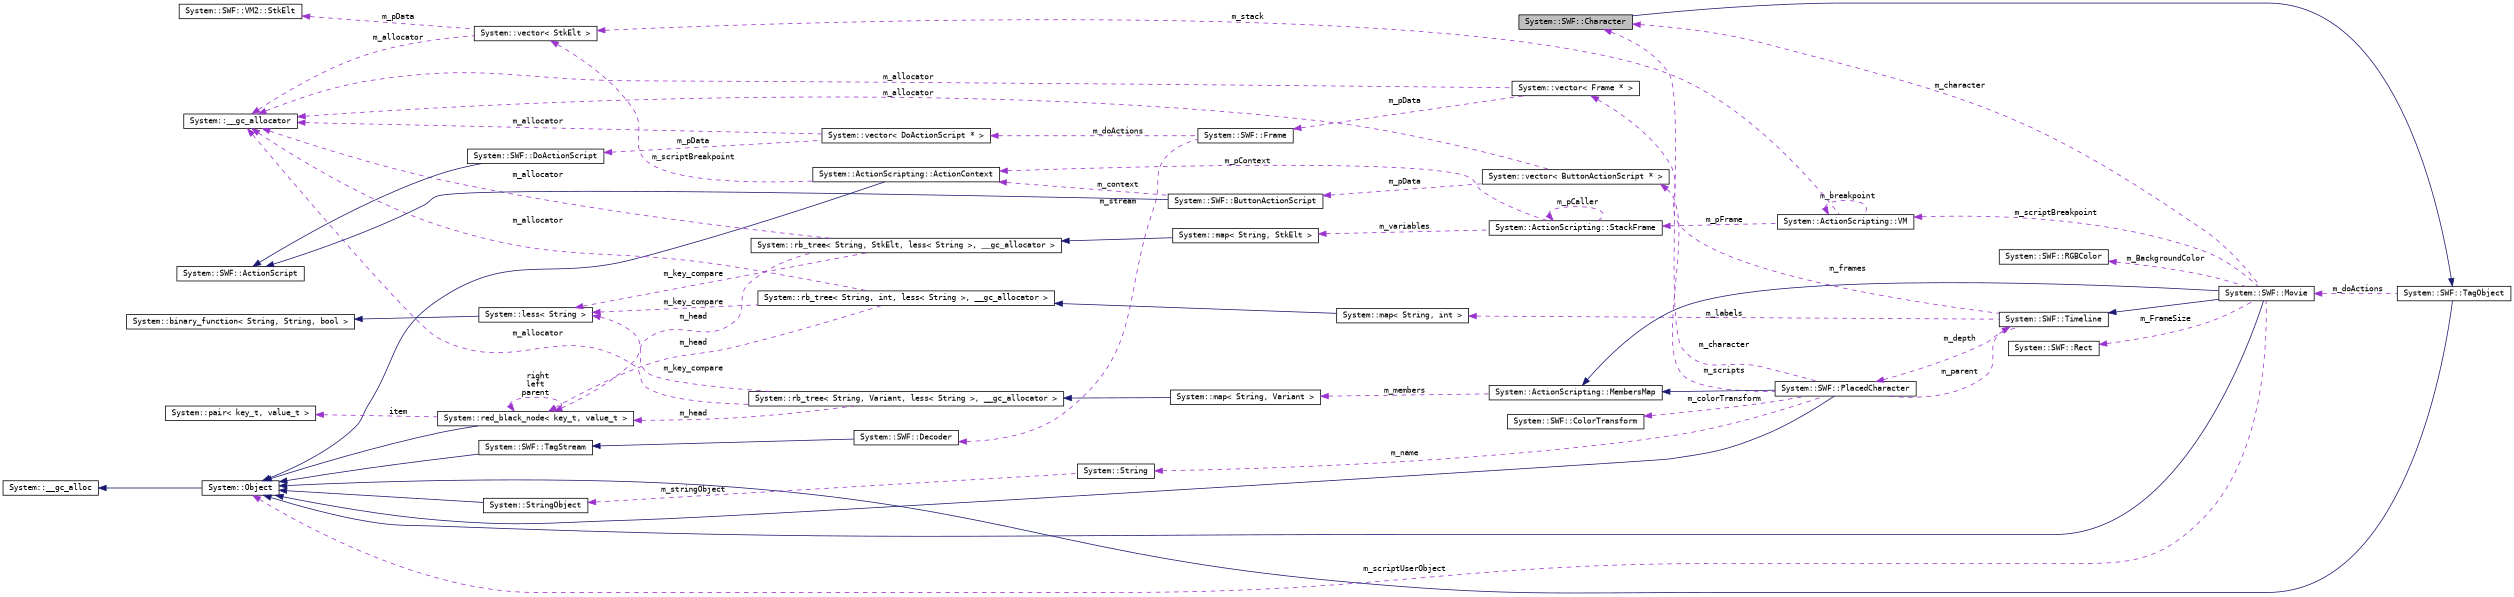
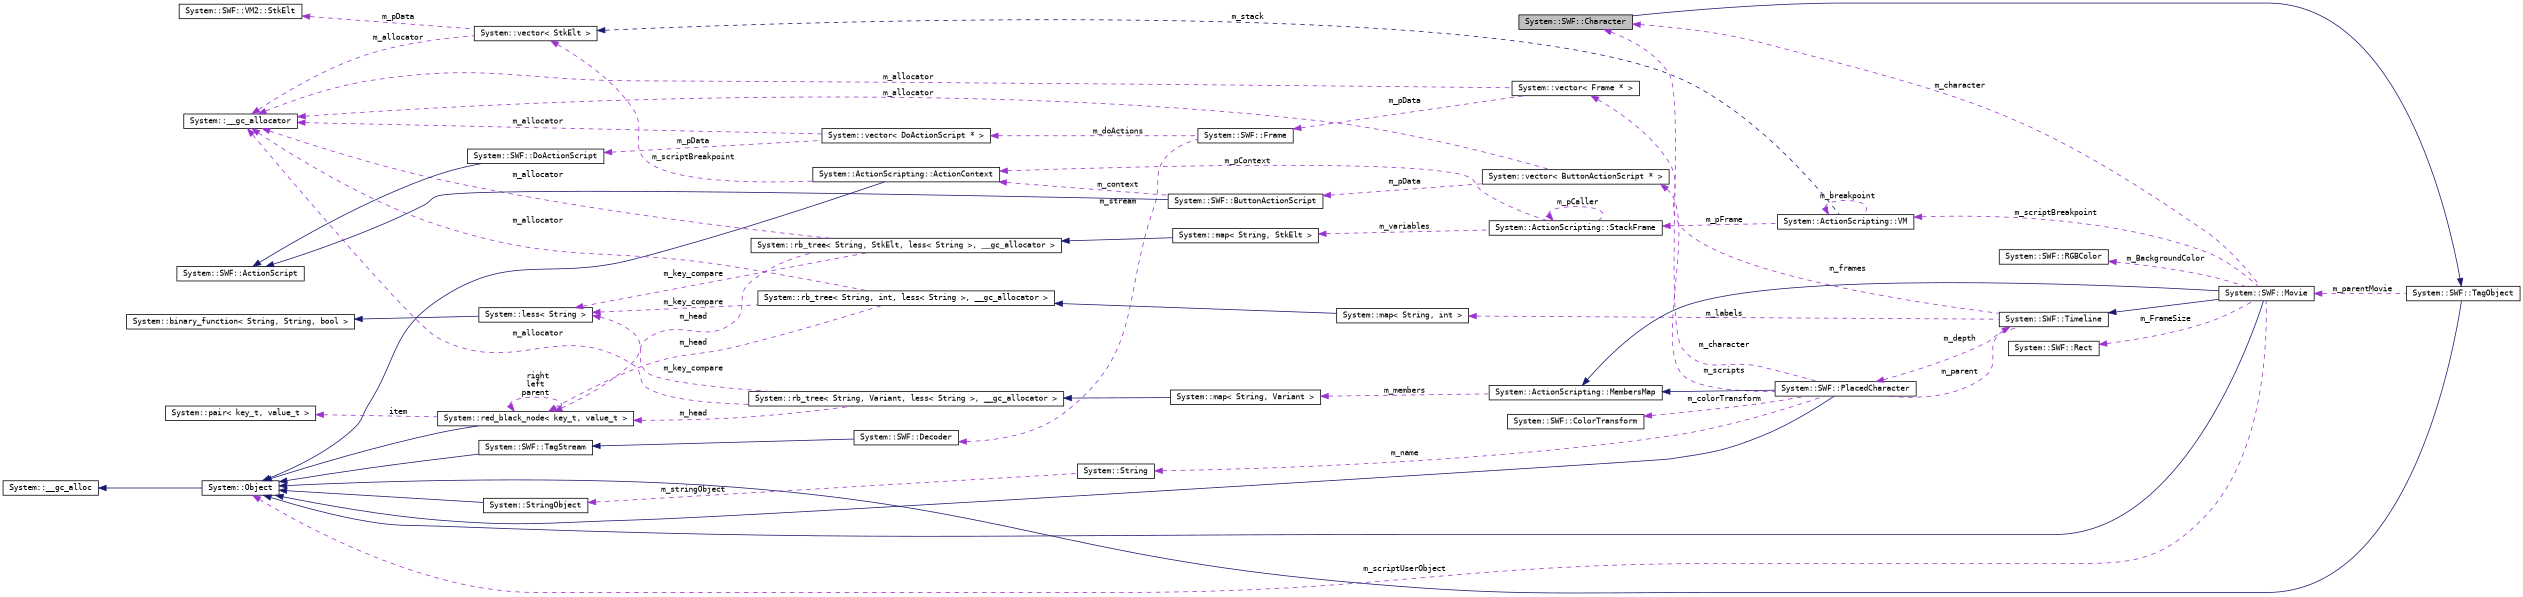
edge "System::ActionScripting::VM" -> "System::vector< StkElt >": color darkorchid3 -> midnightblue
edge "System::SWF::TagObject" -> "System::SWF::Movie": label " m_doActions" -> " m_parentMovie"
